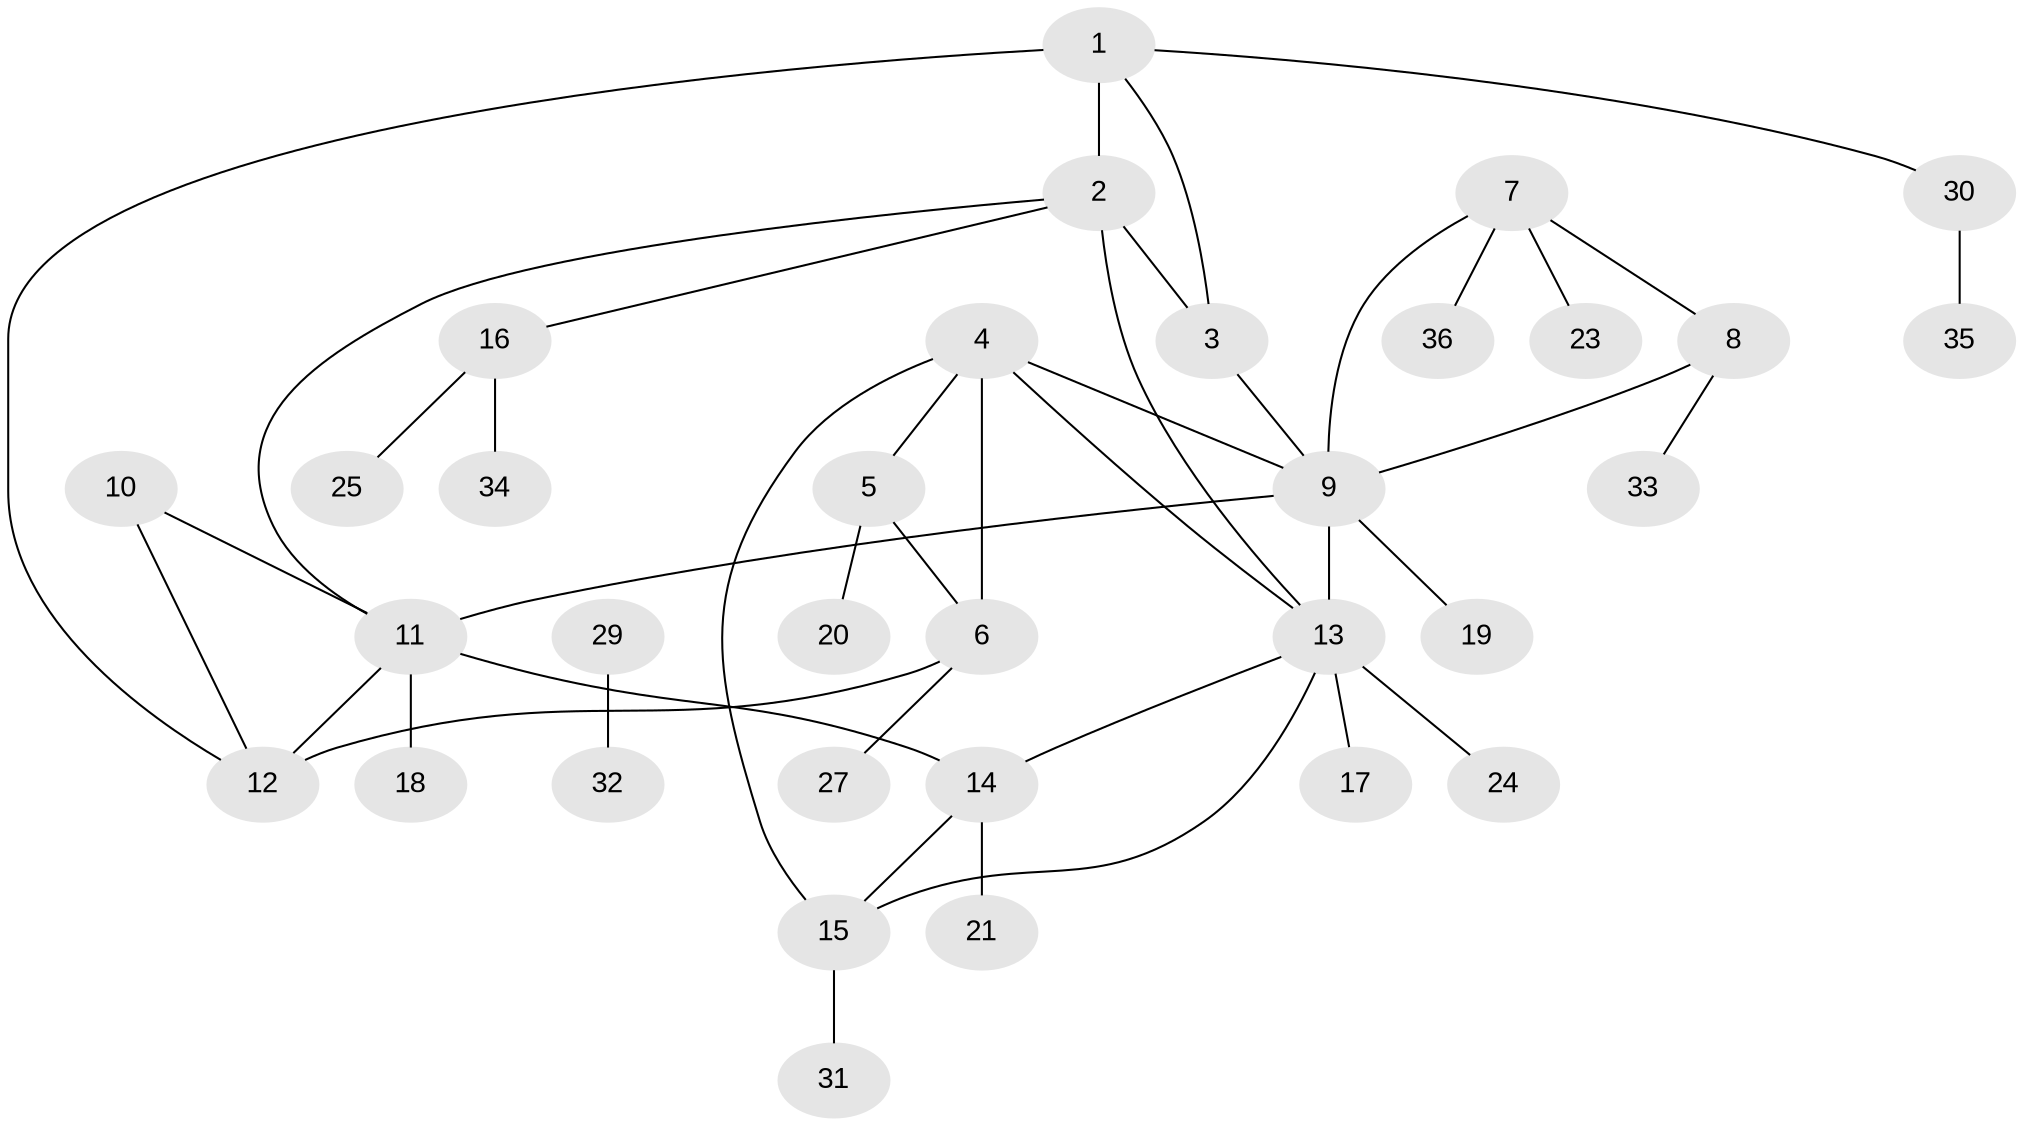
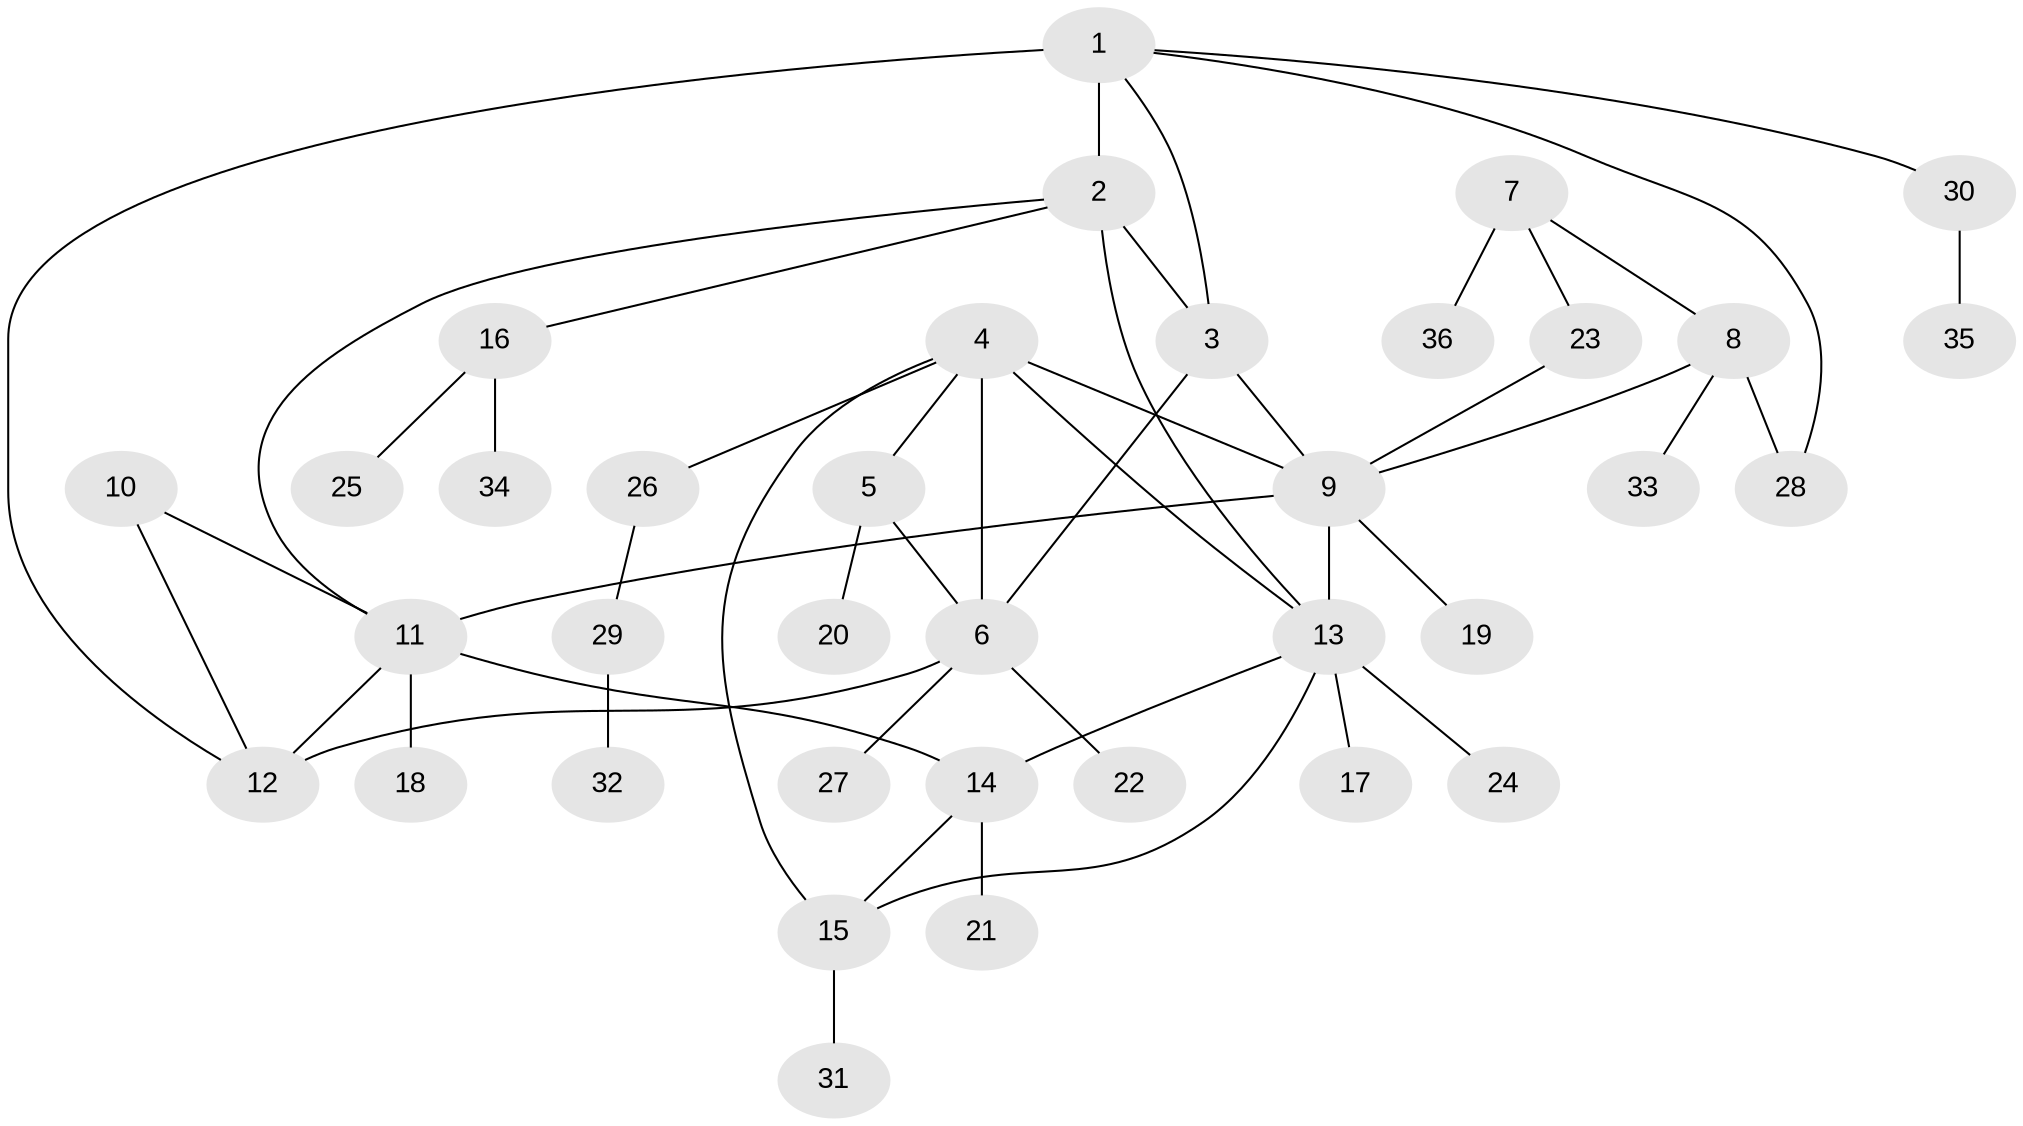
edge "7" -- "9": now "23" -- "9"
node "26": added
edge "3" -- "6": added
node "28": added
node "22": added
